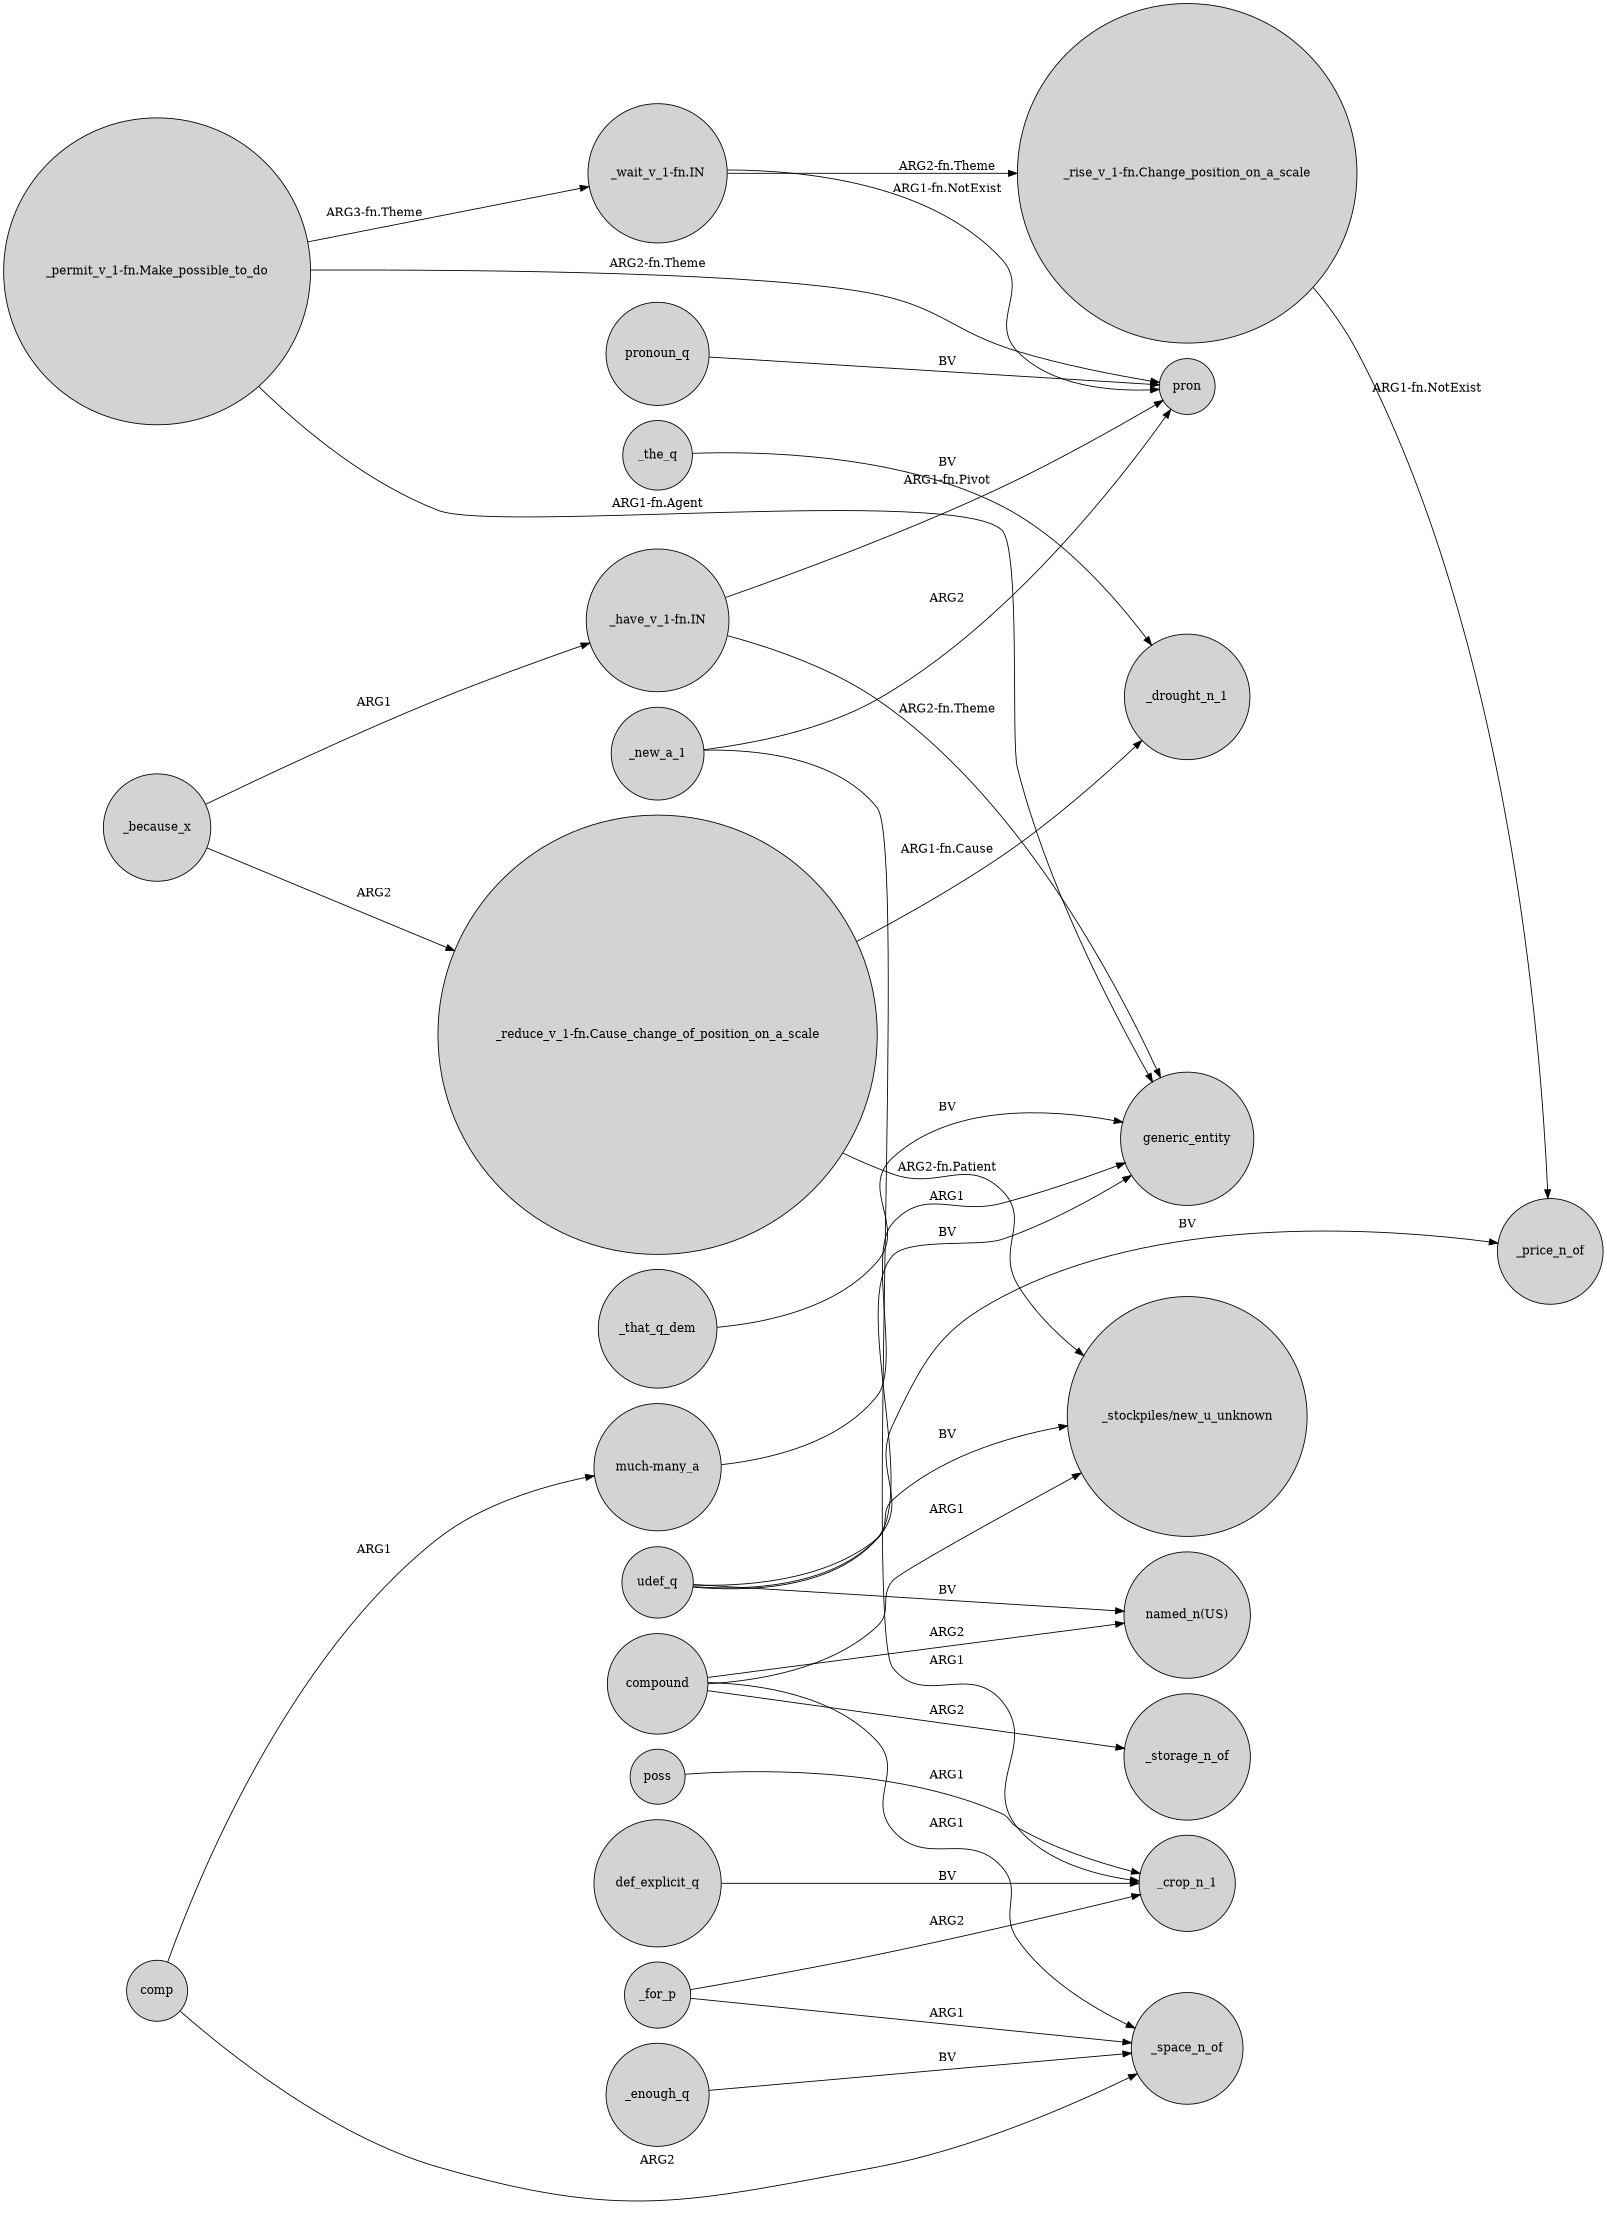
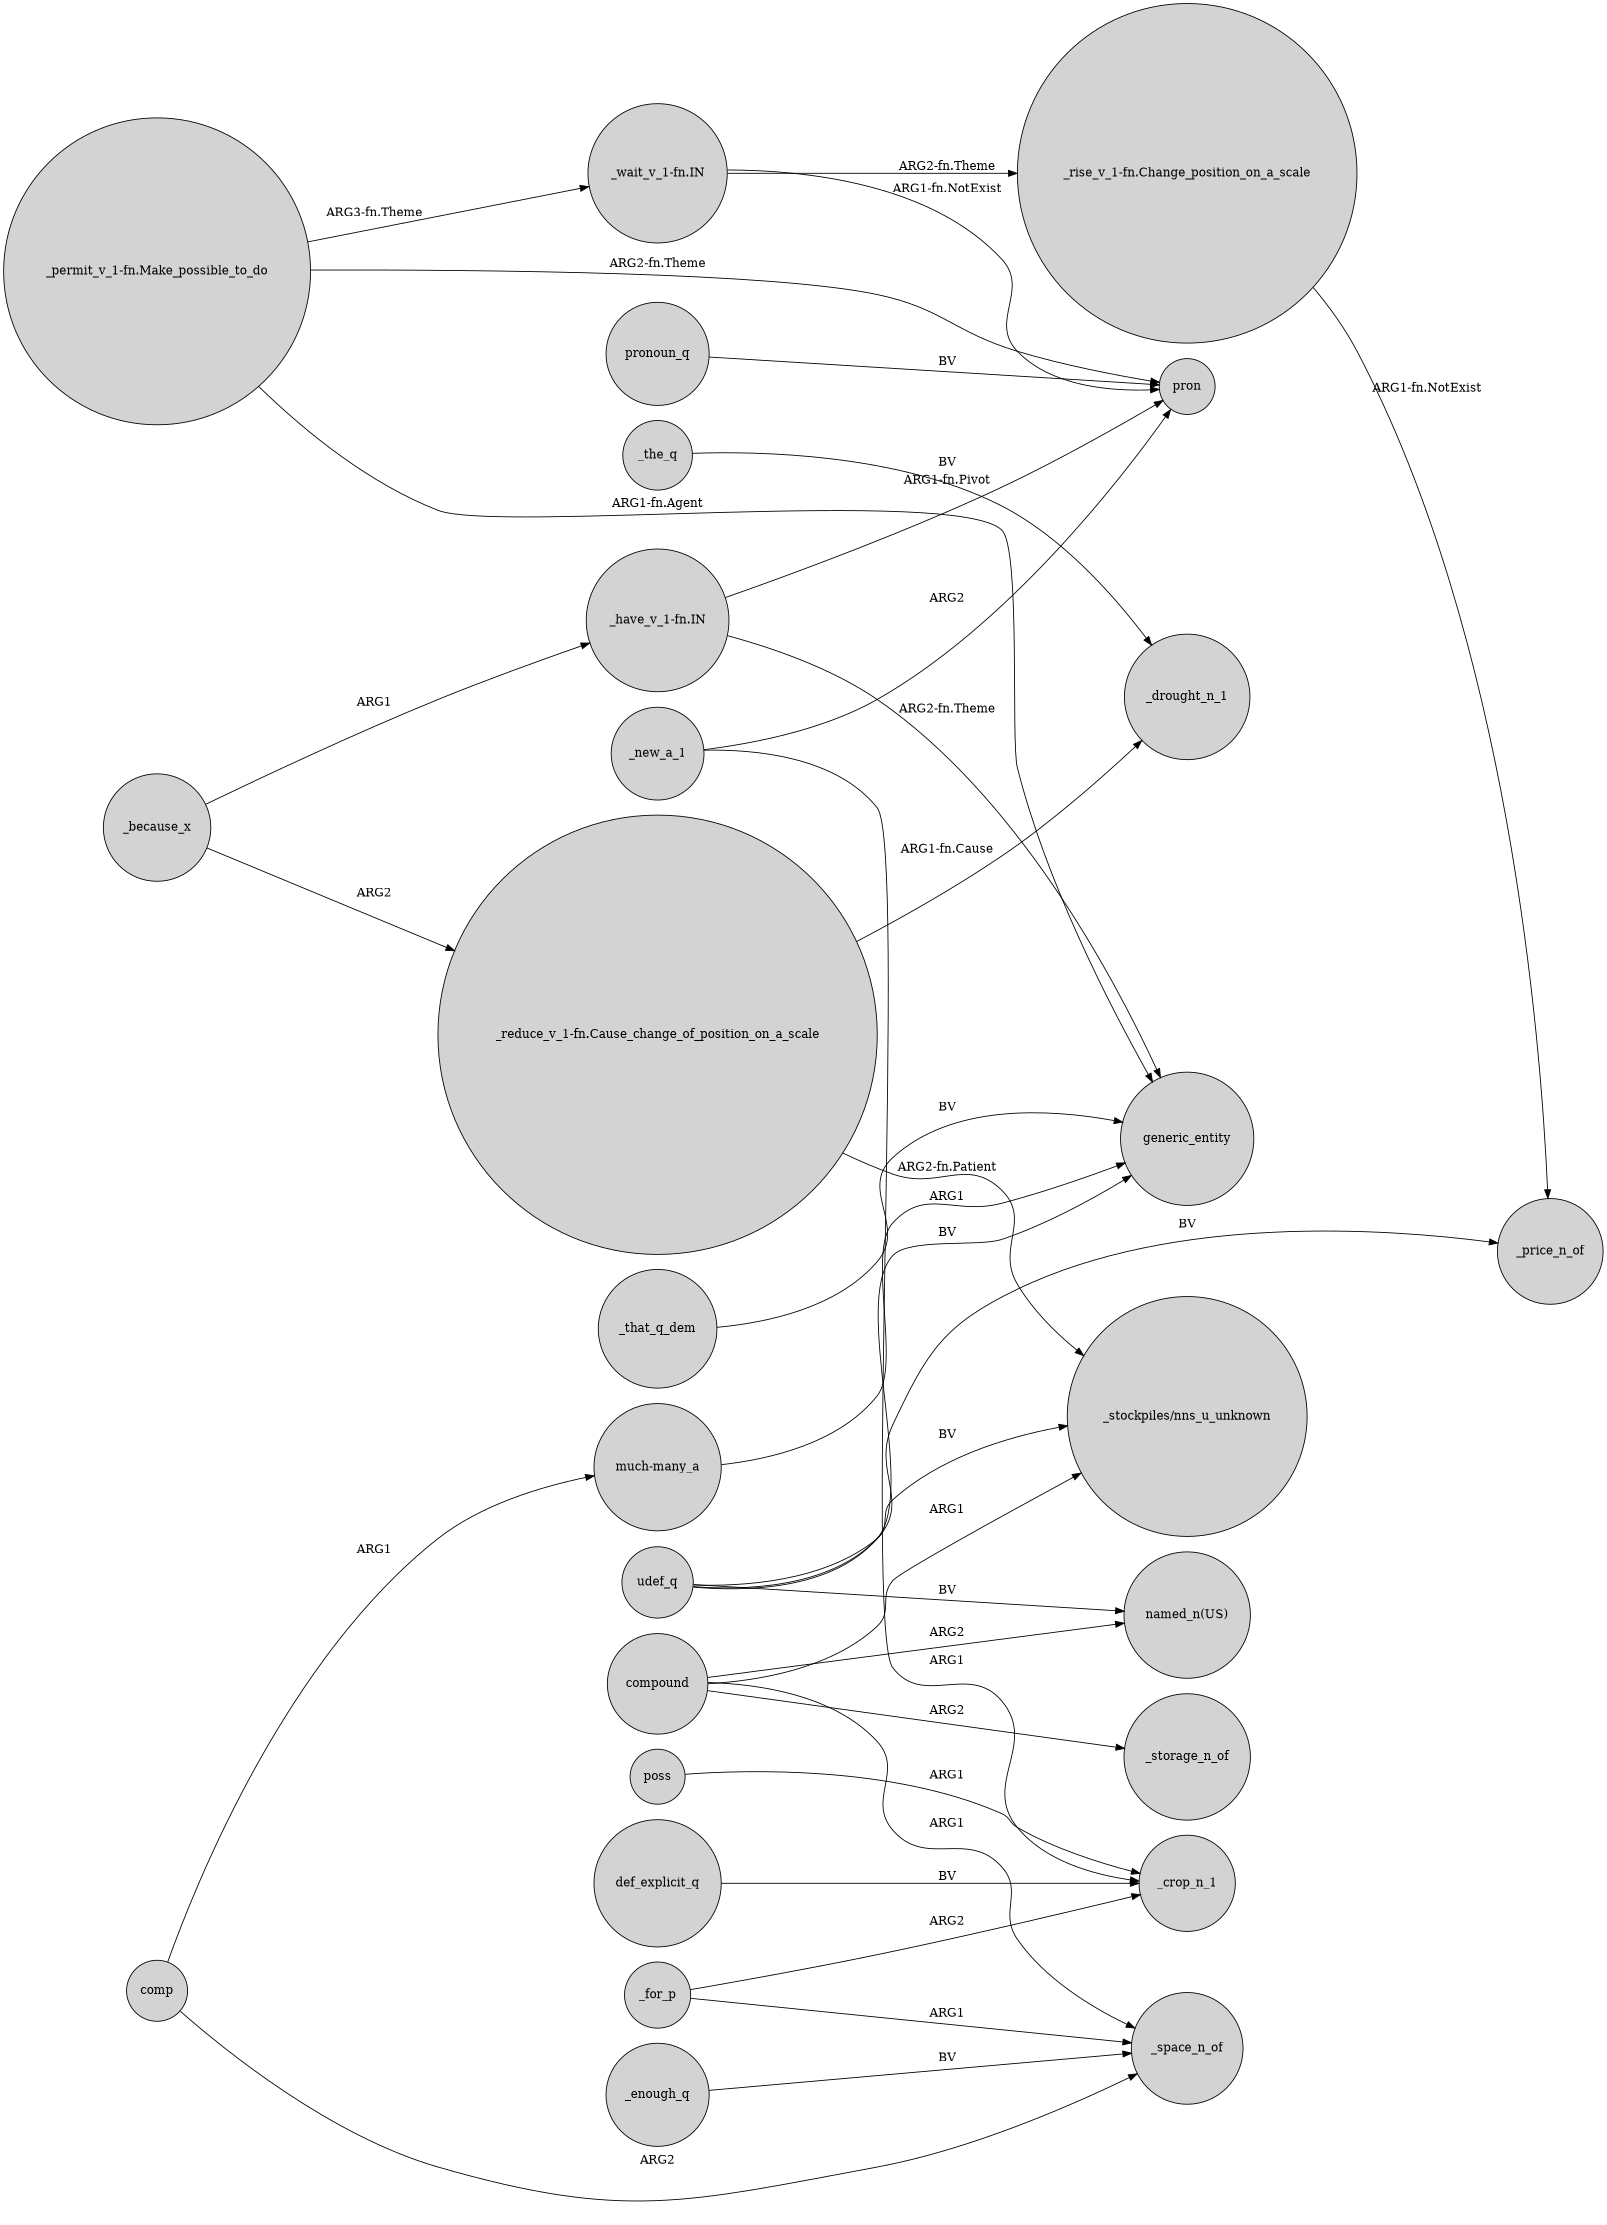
node "_stockpiles/new_u_unknown": label "_stockpiles/new_u_unknown" -> "_stockpiles/nns_u_unknown"
